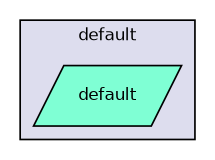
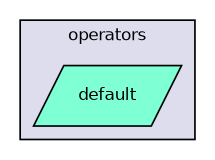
cluster "default": label "default" -> "operators"
